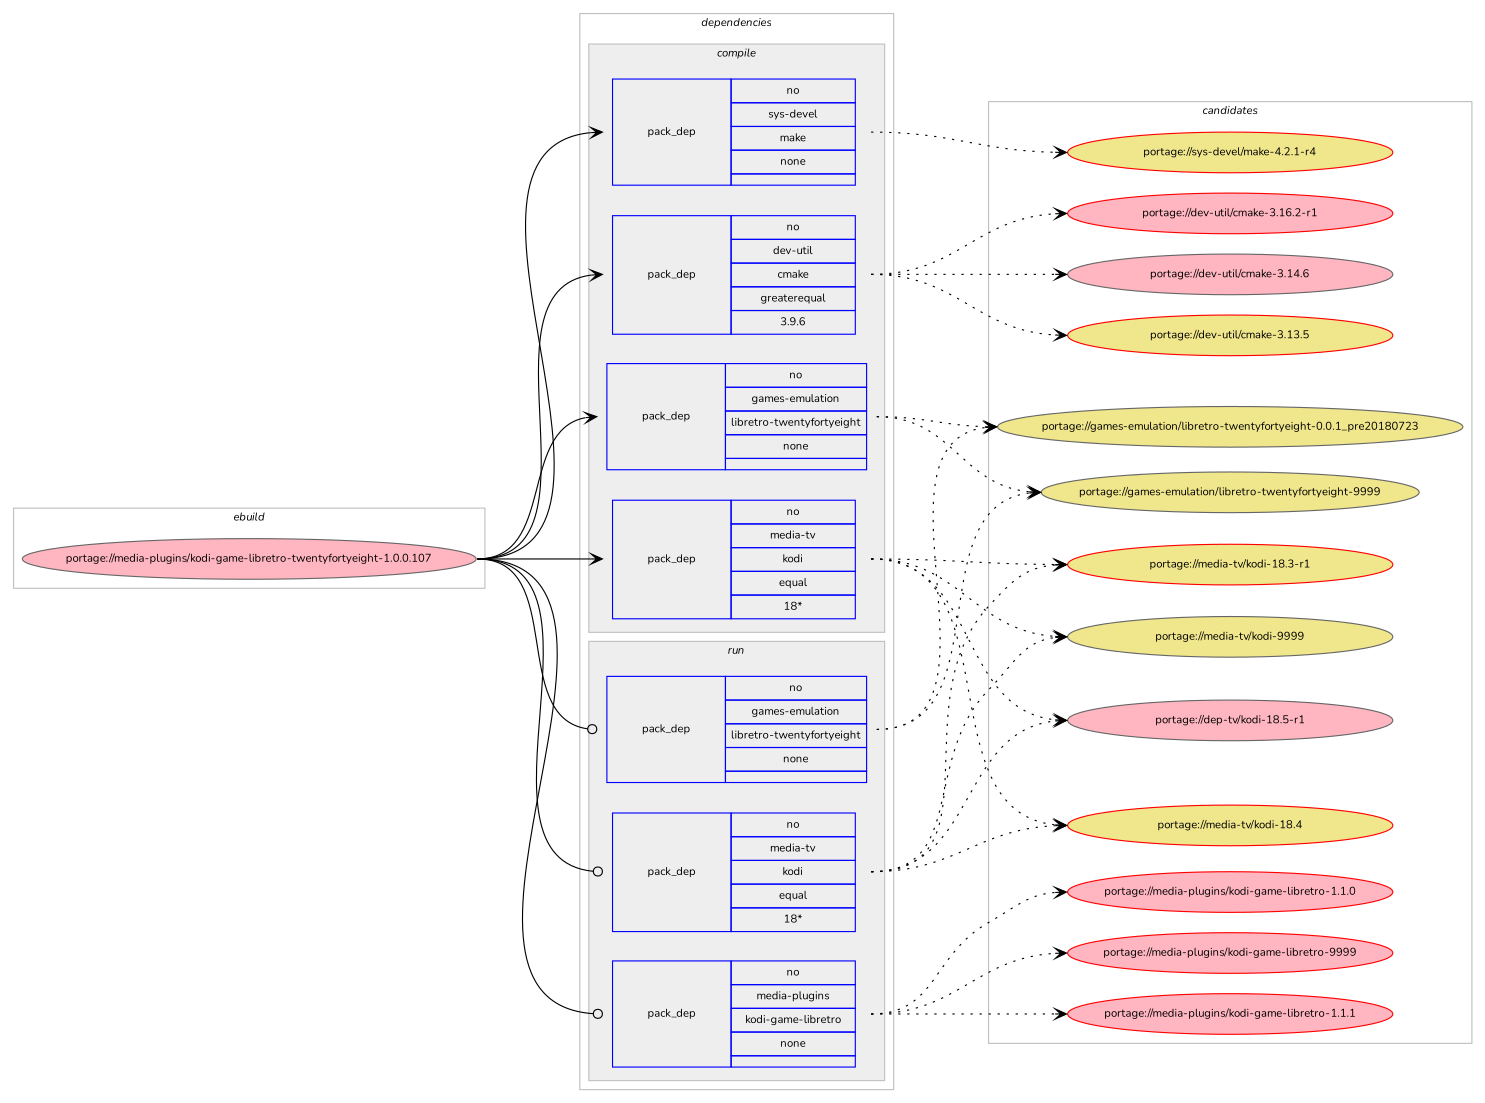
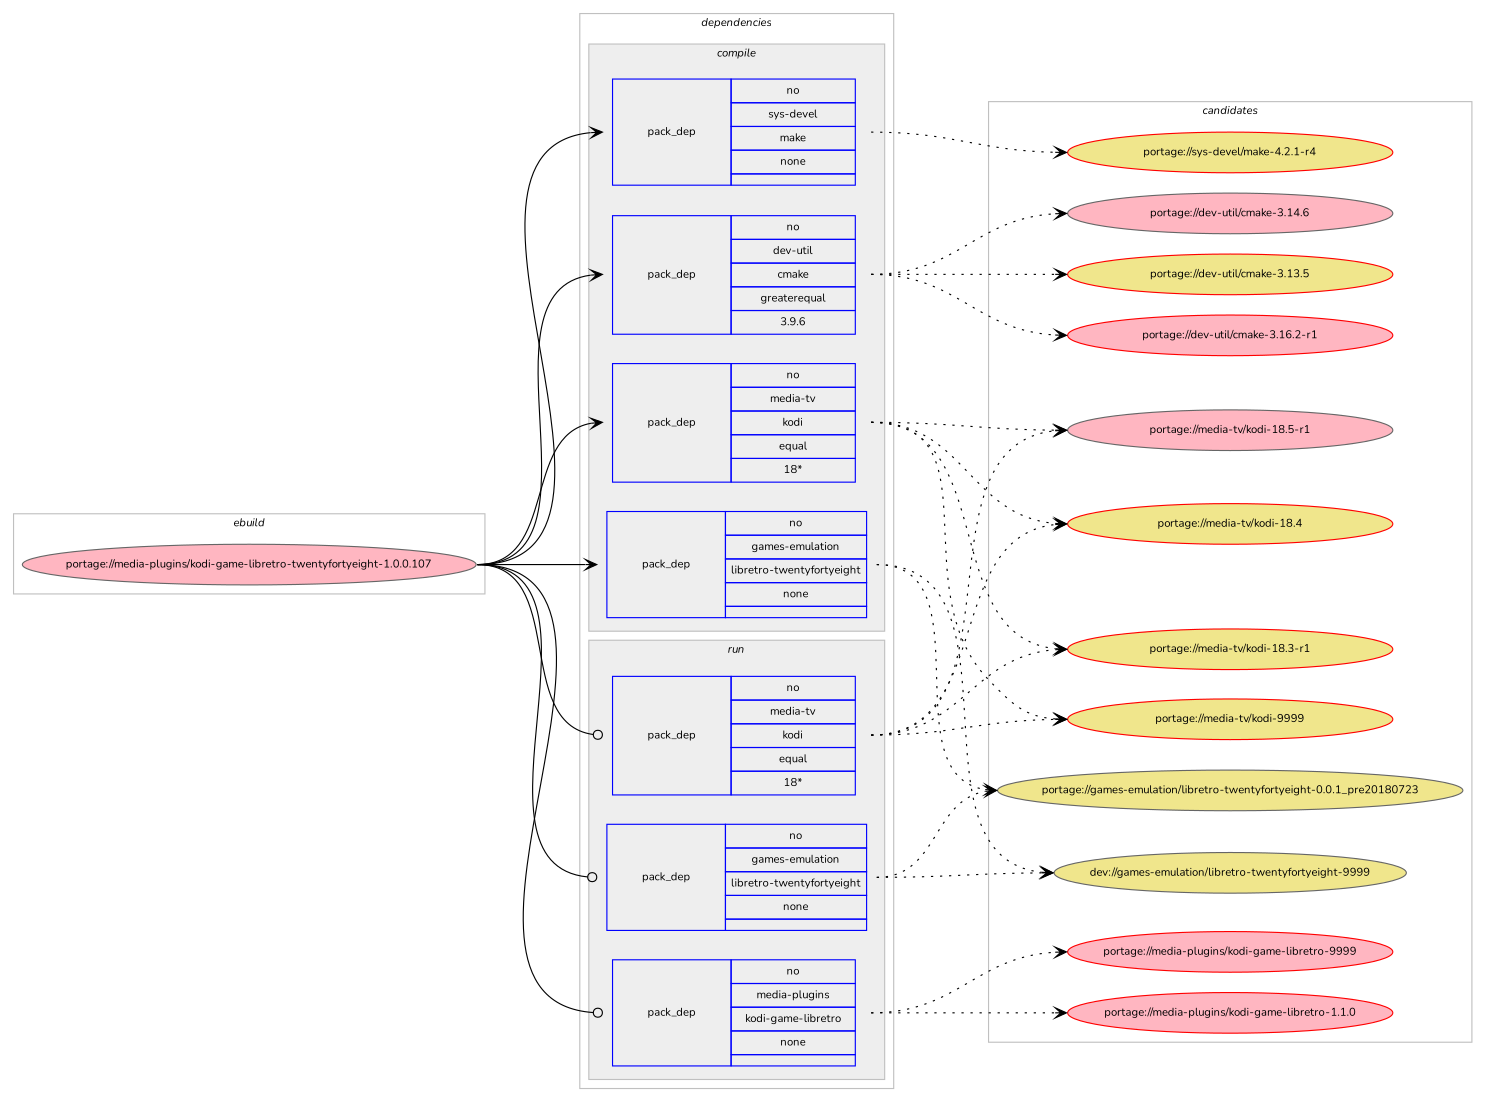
node "portage://games-emulation/libretro-twentyfortyeight-9999": label "portage://games-emulation/libretro-twentyfortyeight-9999" -> "dev://games-emulation/libretro-twentyfortyeight-9999"
node "portage://media-tv/kodi-9999": color gray40 -> red
node "portage://dep-tv/kodi-18.5-r1": label "portage://dep-tv/kodi-18.5-r1" -> "portage://media-tv/kodi-18.5-r1"
node "portage://media-plugins/kodi-game-libretro-1.1.1": removed
